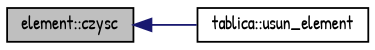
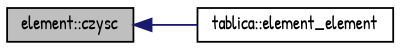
node "tablica::usun_element": label "tablica::usun_element" -> "tablica::element_element"
